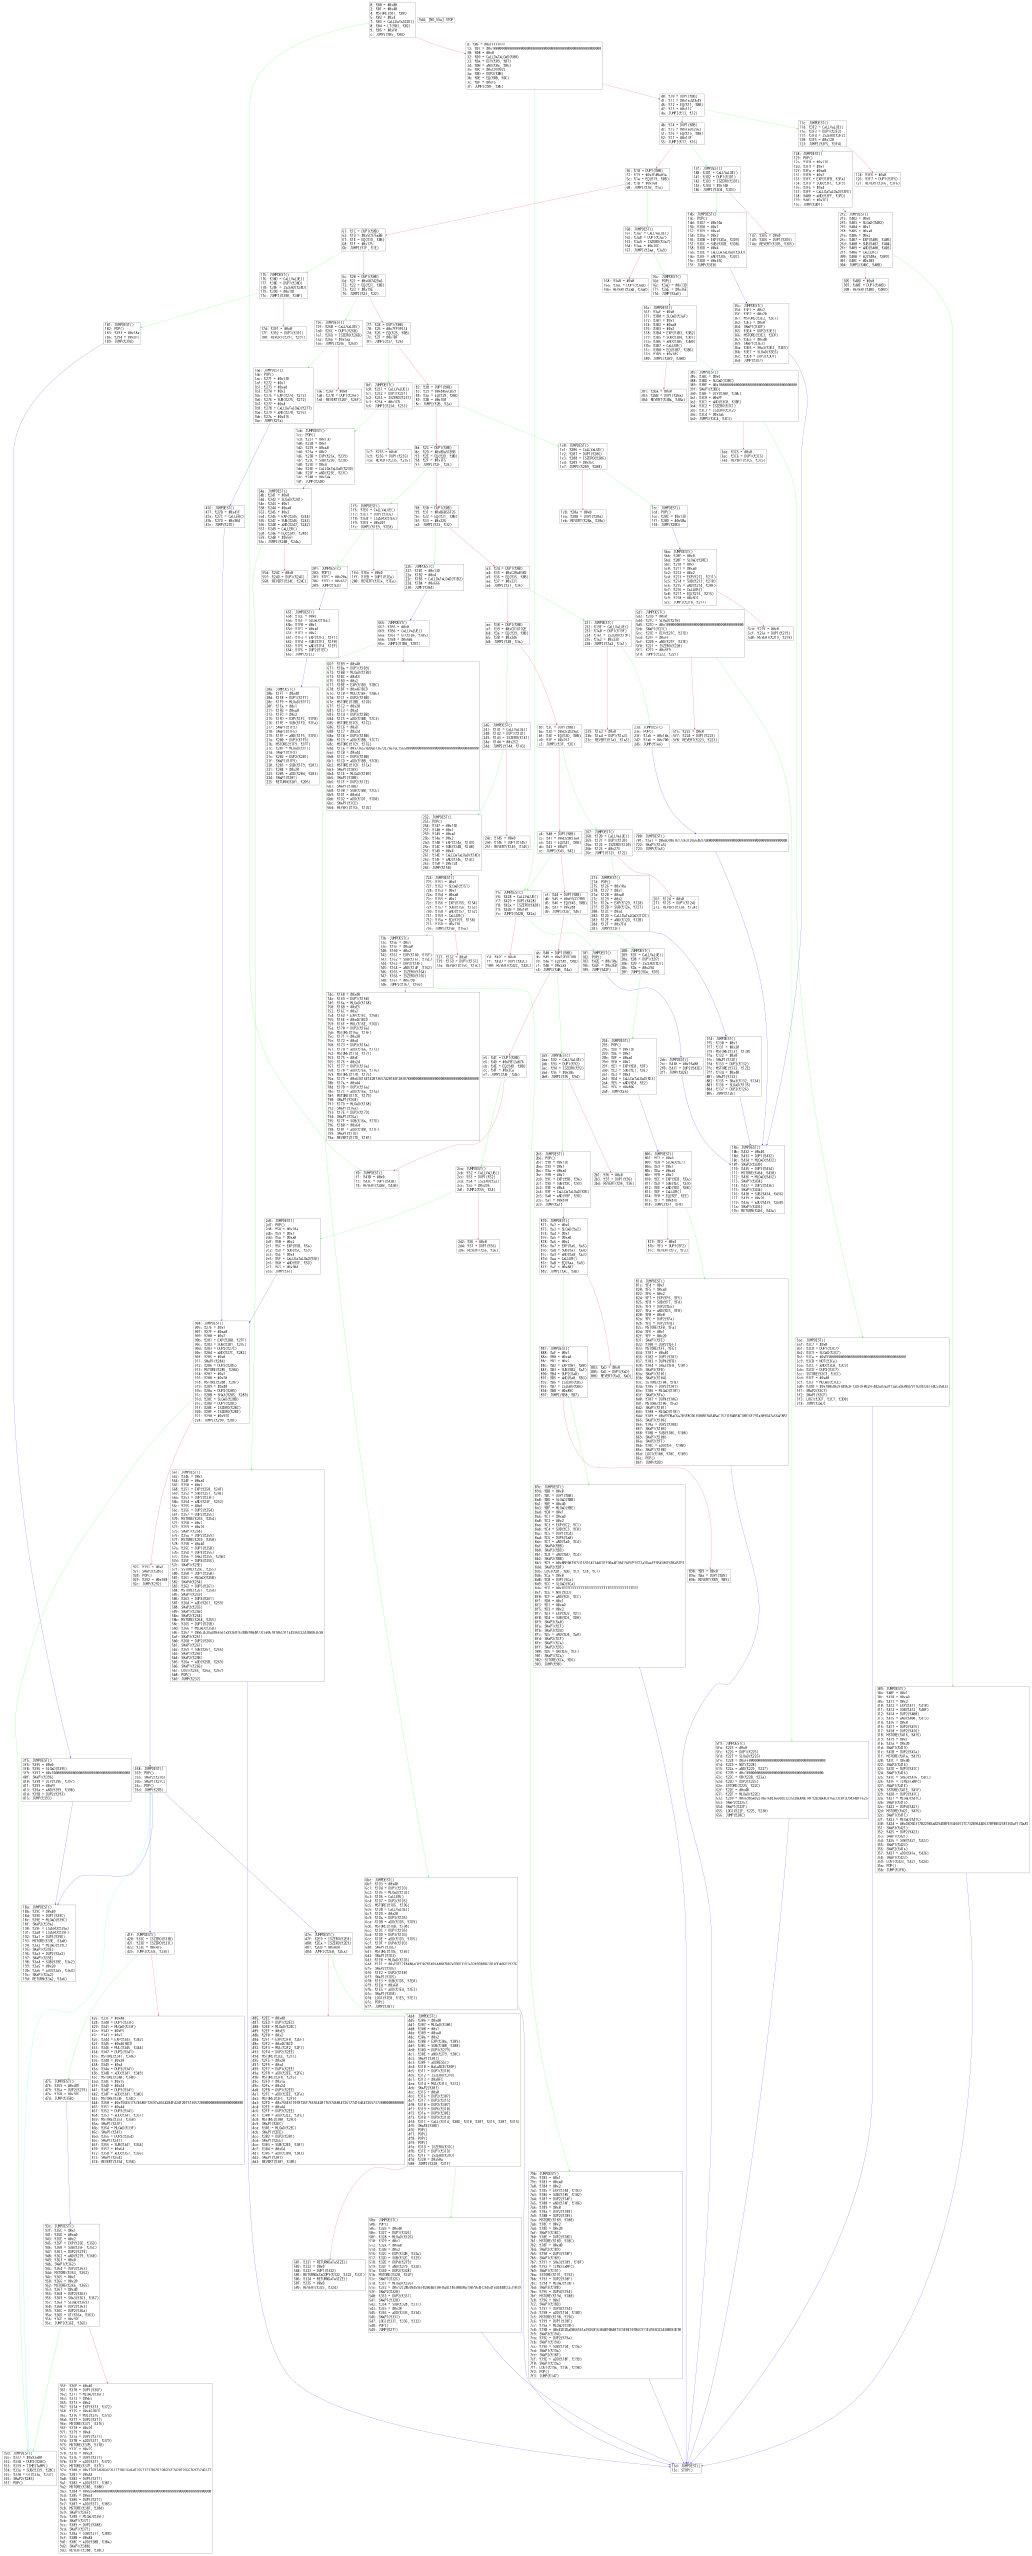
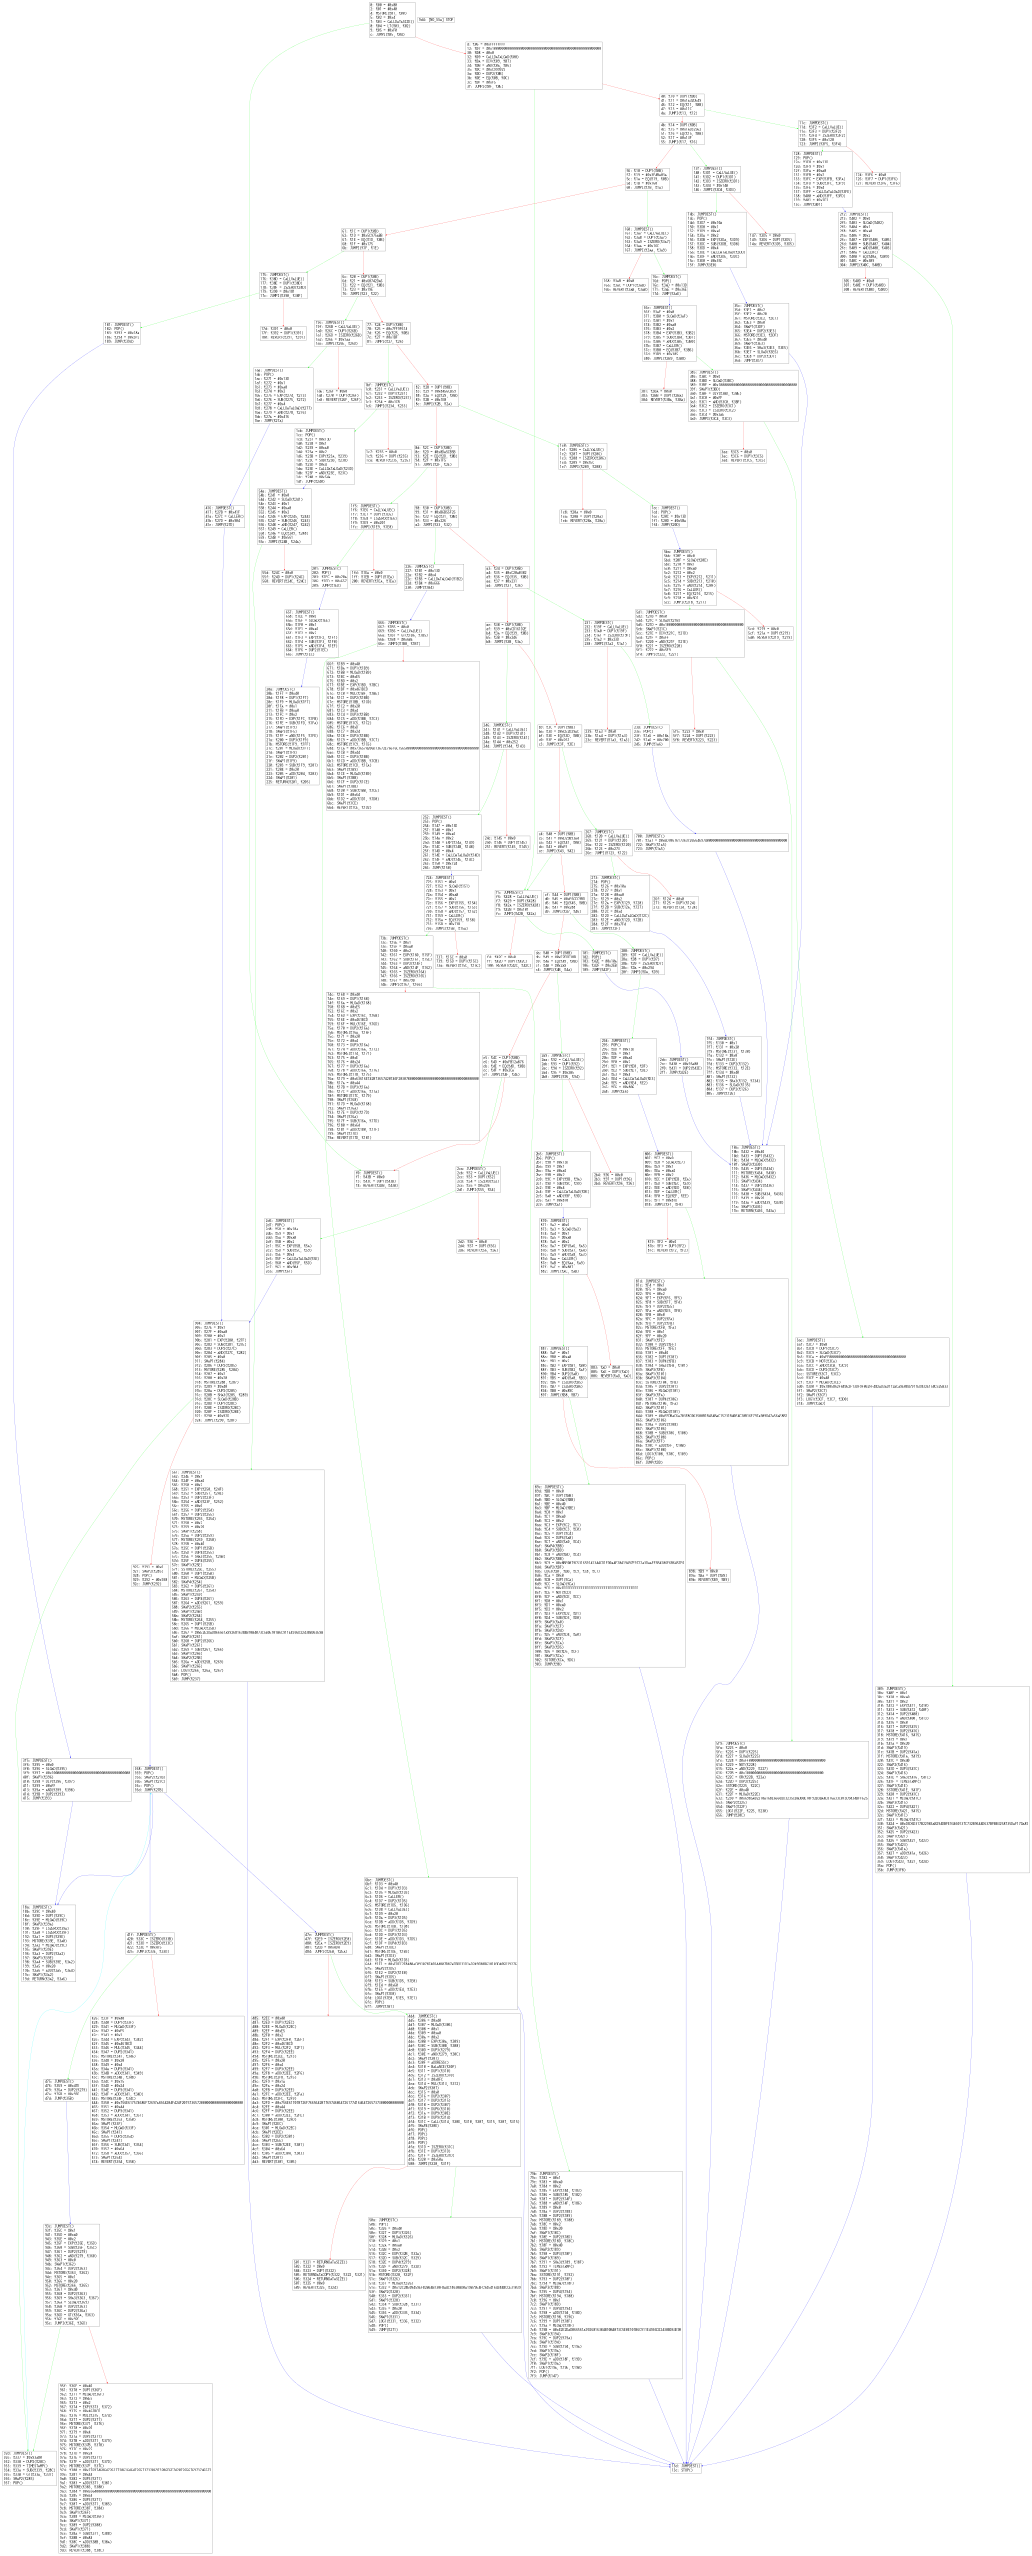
node "2b1: %96 = #0x0 2b3: %97 = DUP1(%96) 2b4: REVERT(%96, %96)": label "2b1: %96 = #0x0 2b3: %97 = DUP1(%96) 2b4: REVERT(%96, %96)" -> "2b4: %96 = #0x0 2b3: %97 = DUP1(%96) 2b4: REVERT(%96, %96)"
